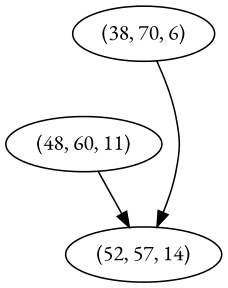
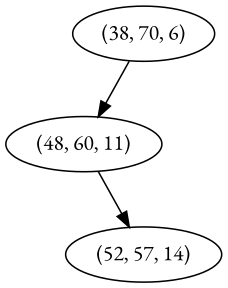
edge "(38, 70, 6)" -> "(52, 57, 14)": now "(38, 70, 6)" -> "(48, 60, 11)"
